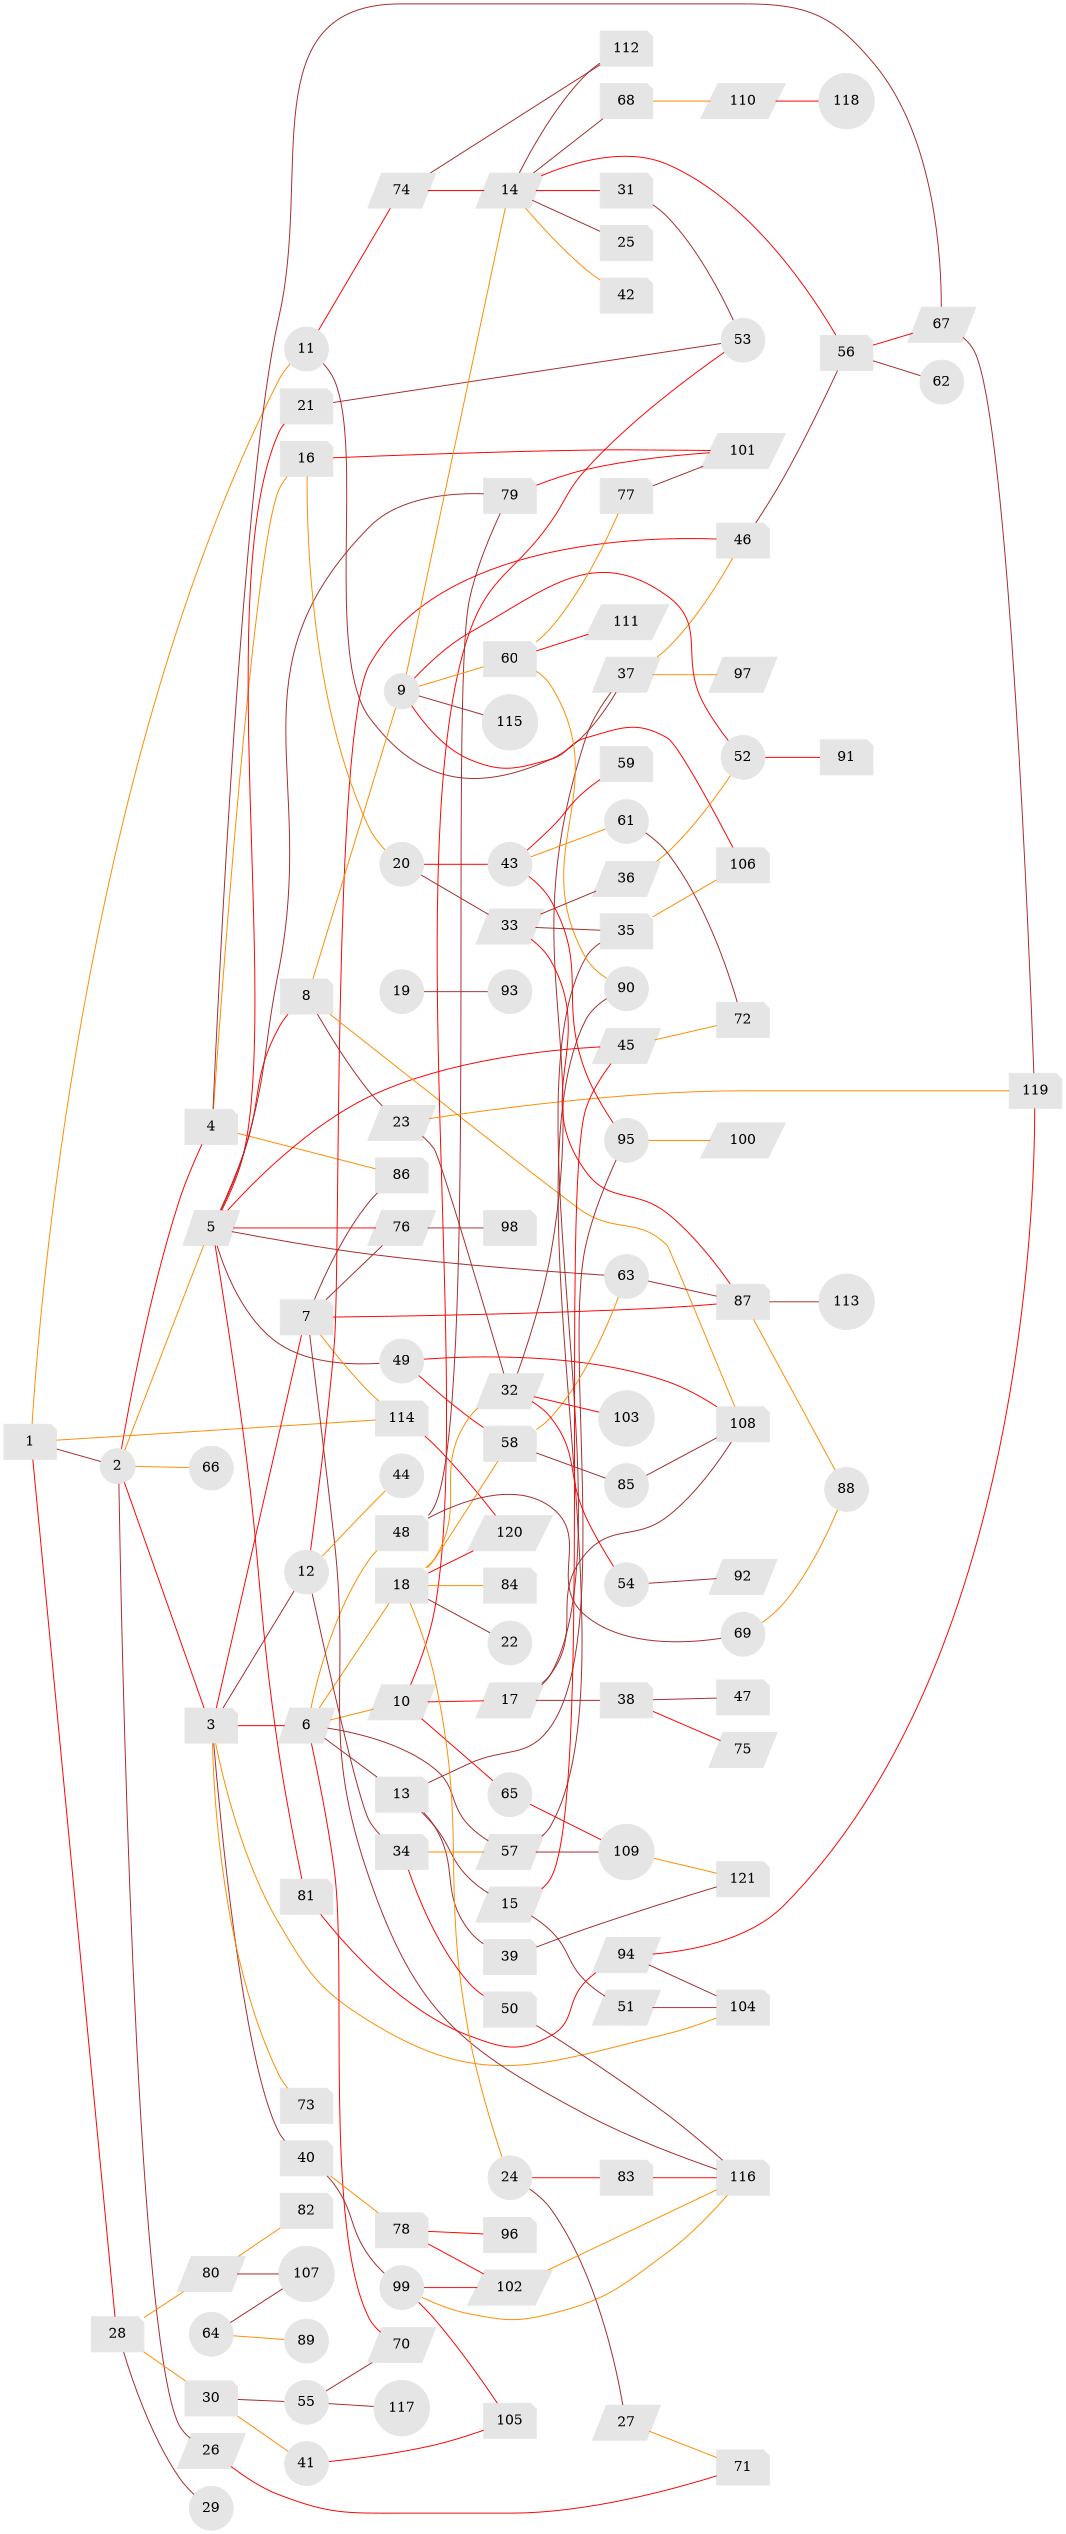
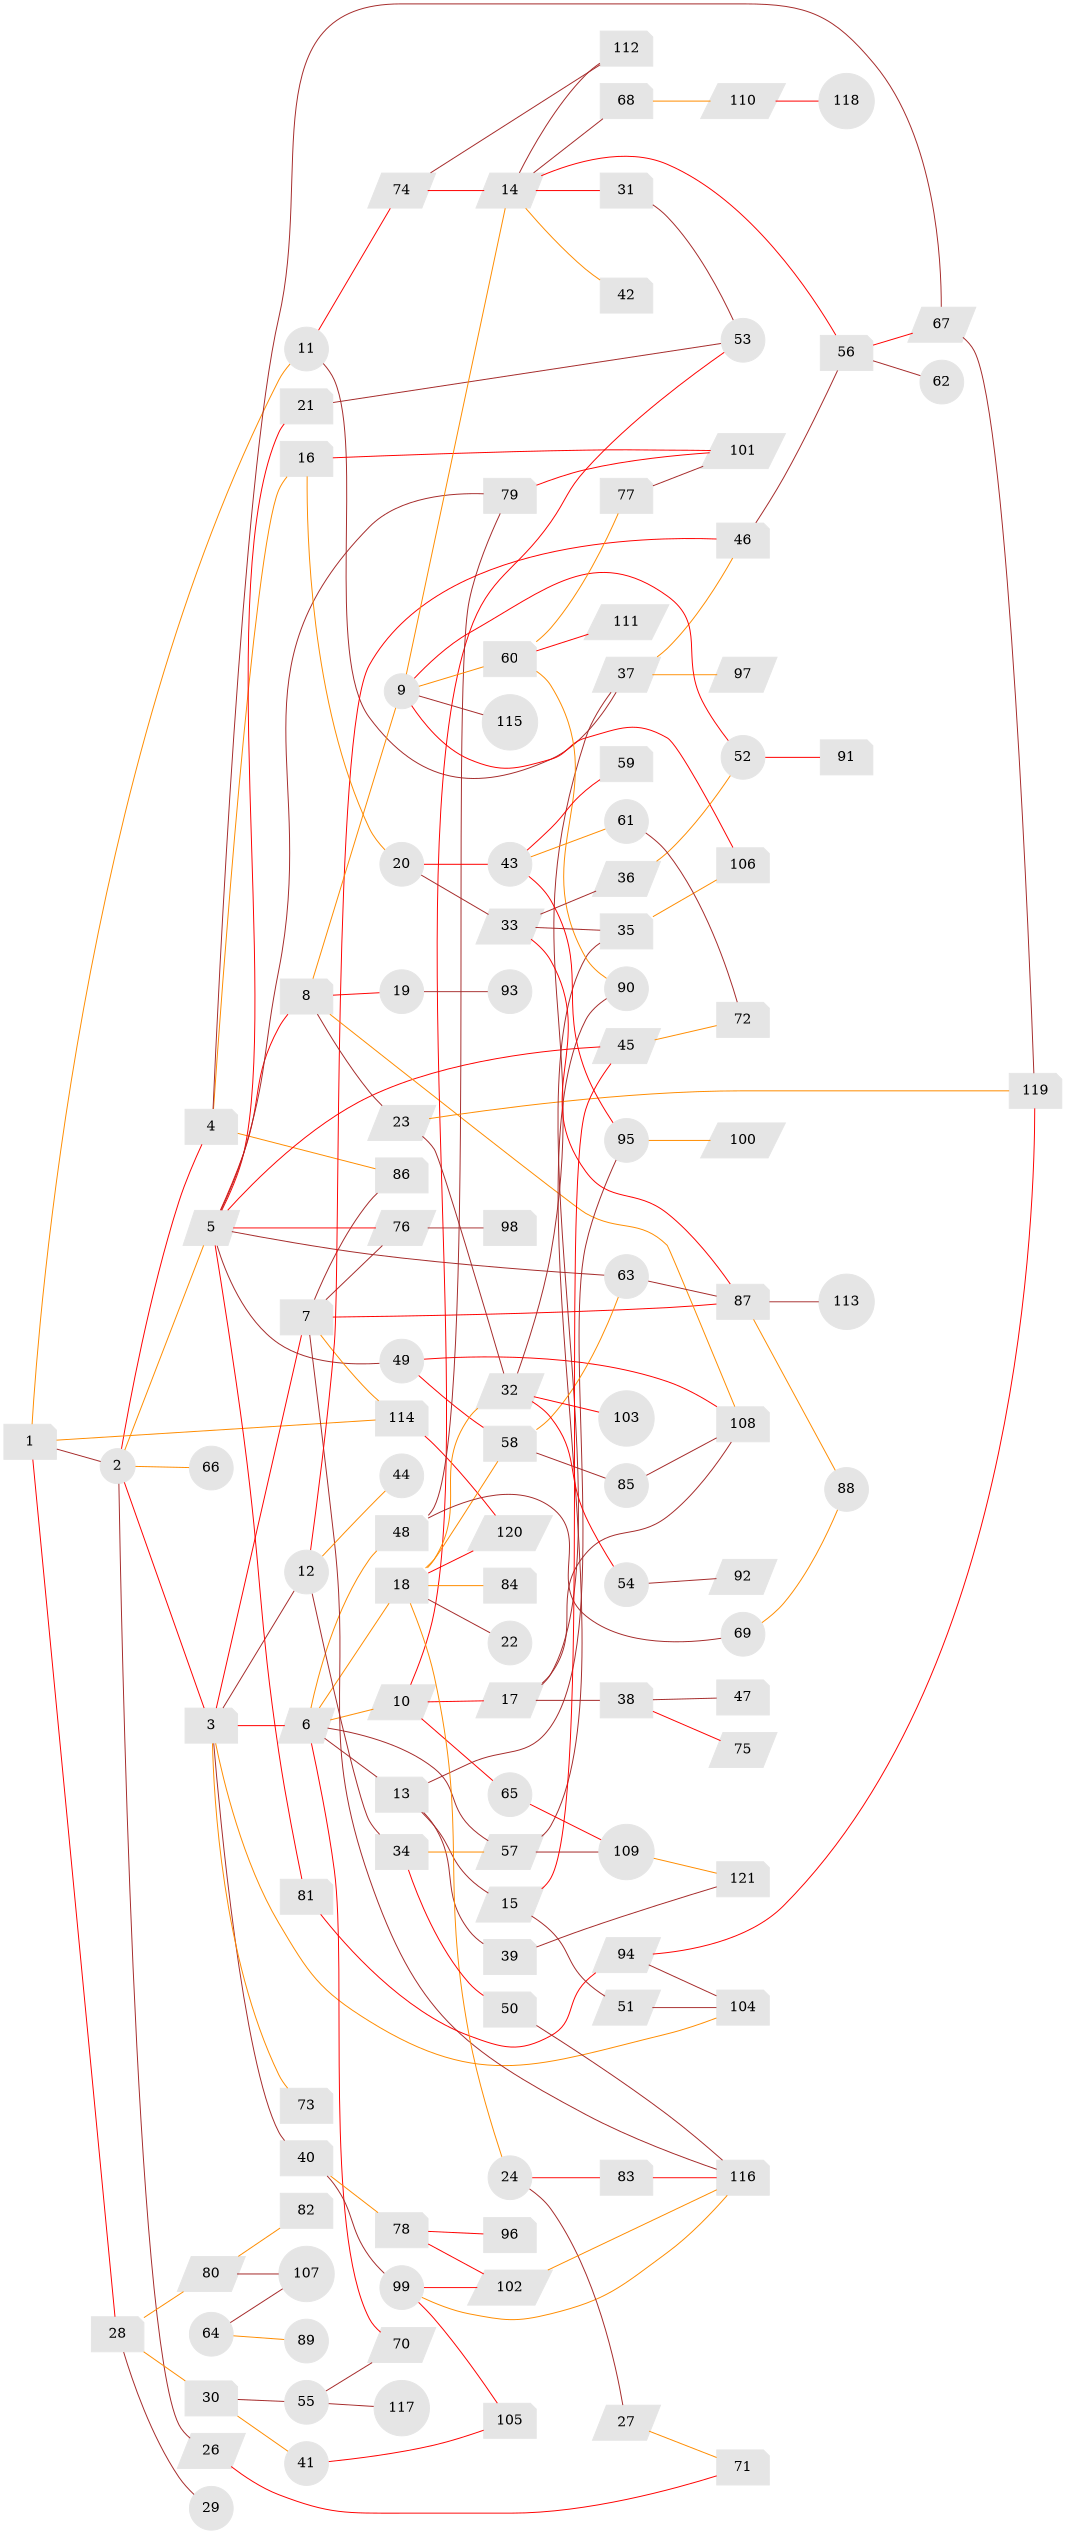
node "25": removed
edge "19" -- "8": added
